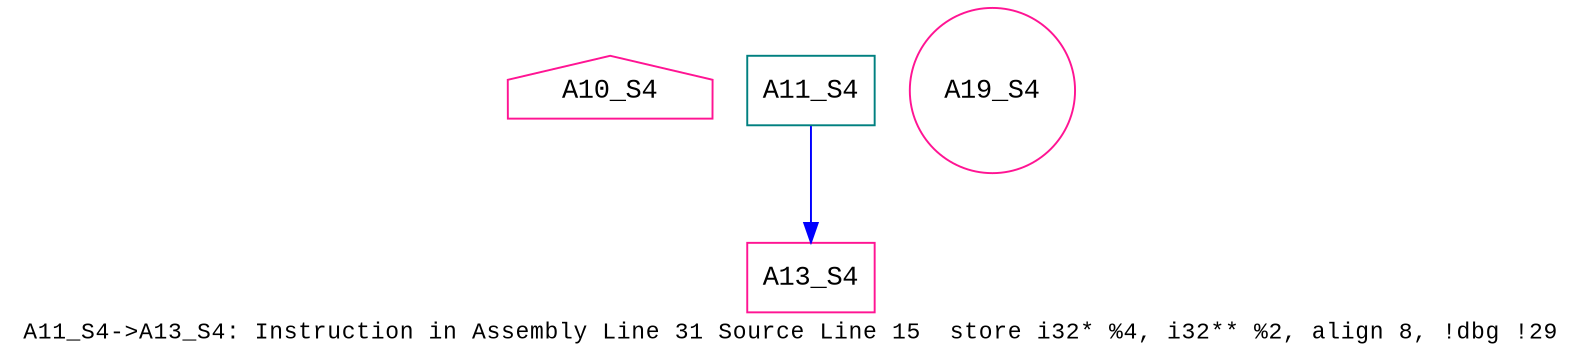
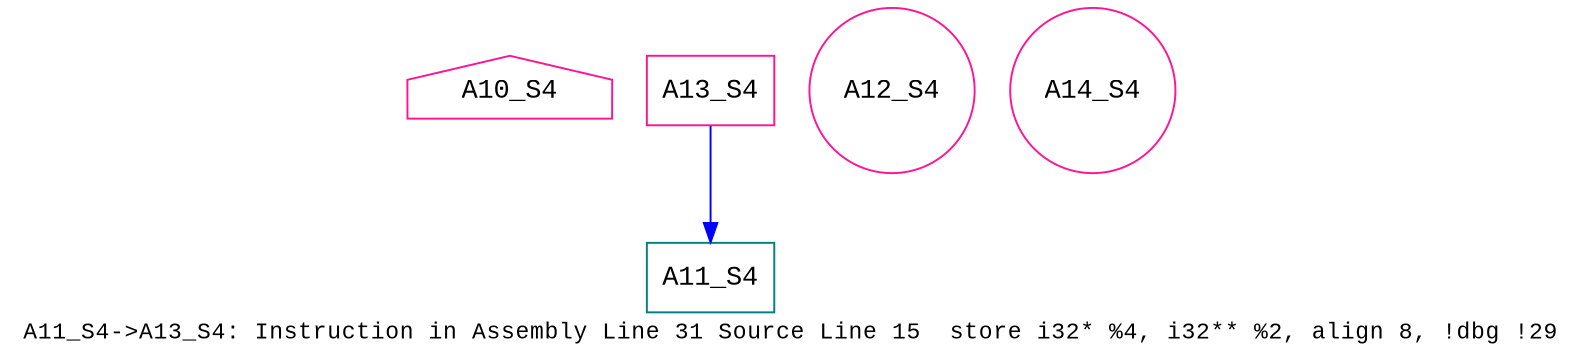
node "A19_S4": label "A19_S4" -> "A12_S4"
node "A14_S4": added
edge "A11_S4" -> "A13_S4": reversed
